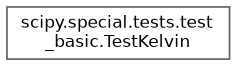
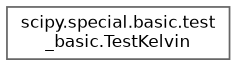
node "scipy.special.tests.test _basic.TestKelvin": label "scipy.special.tests.test _basic.TestKelvin" -> "scipy.special.basic.test _basic.TestKelvin"
